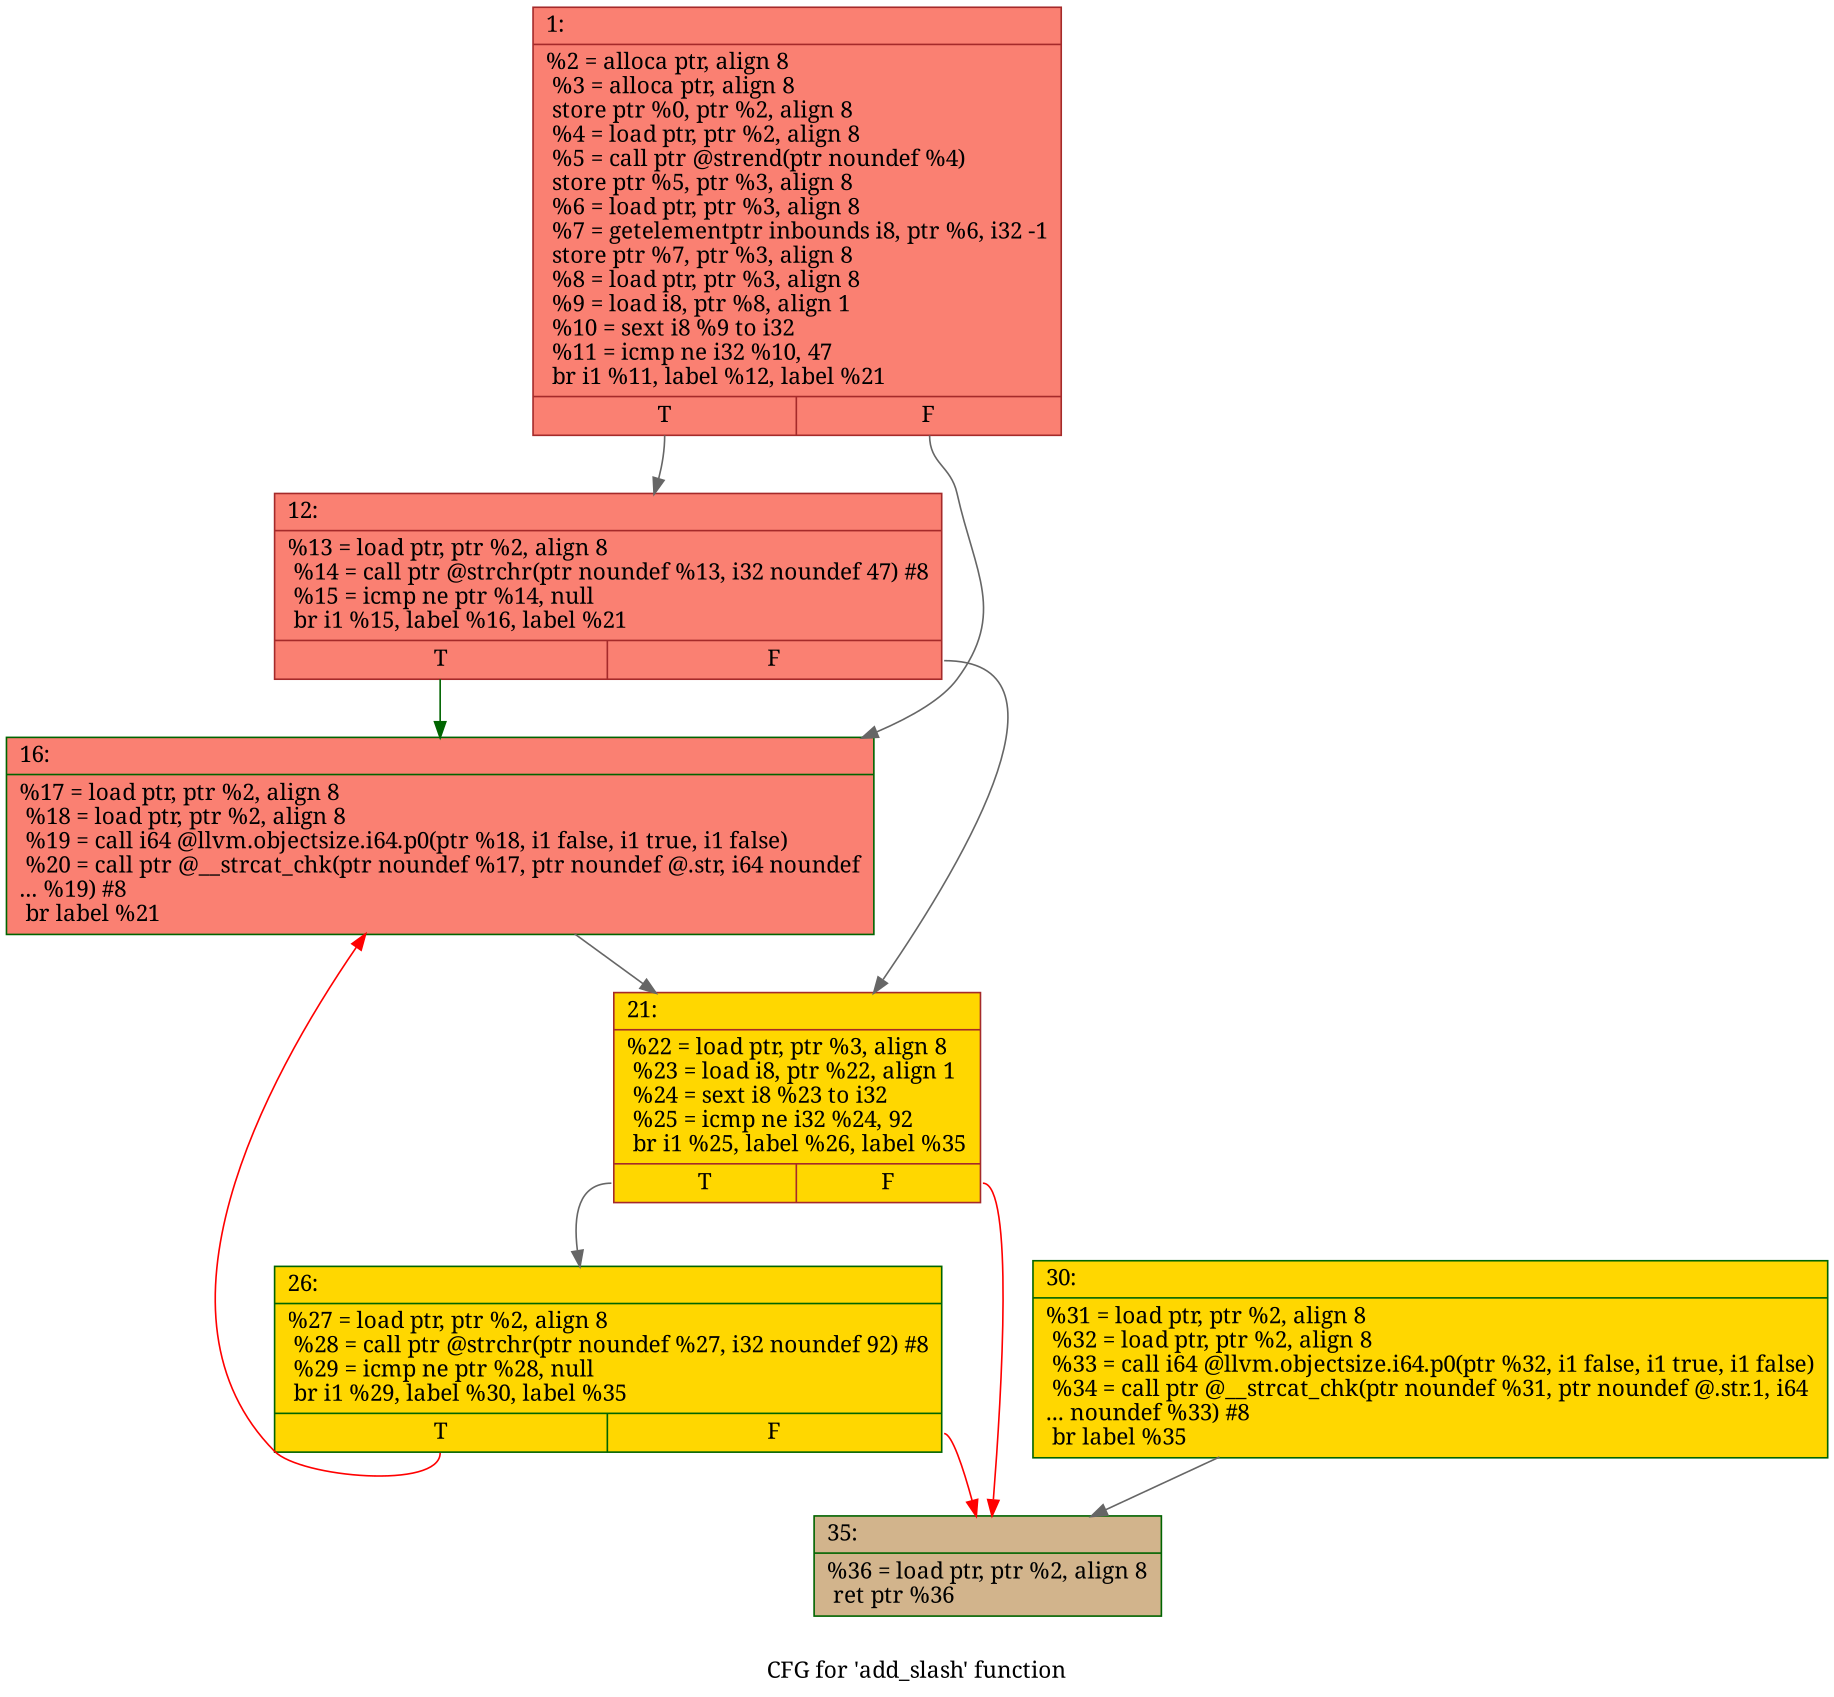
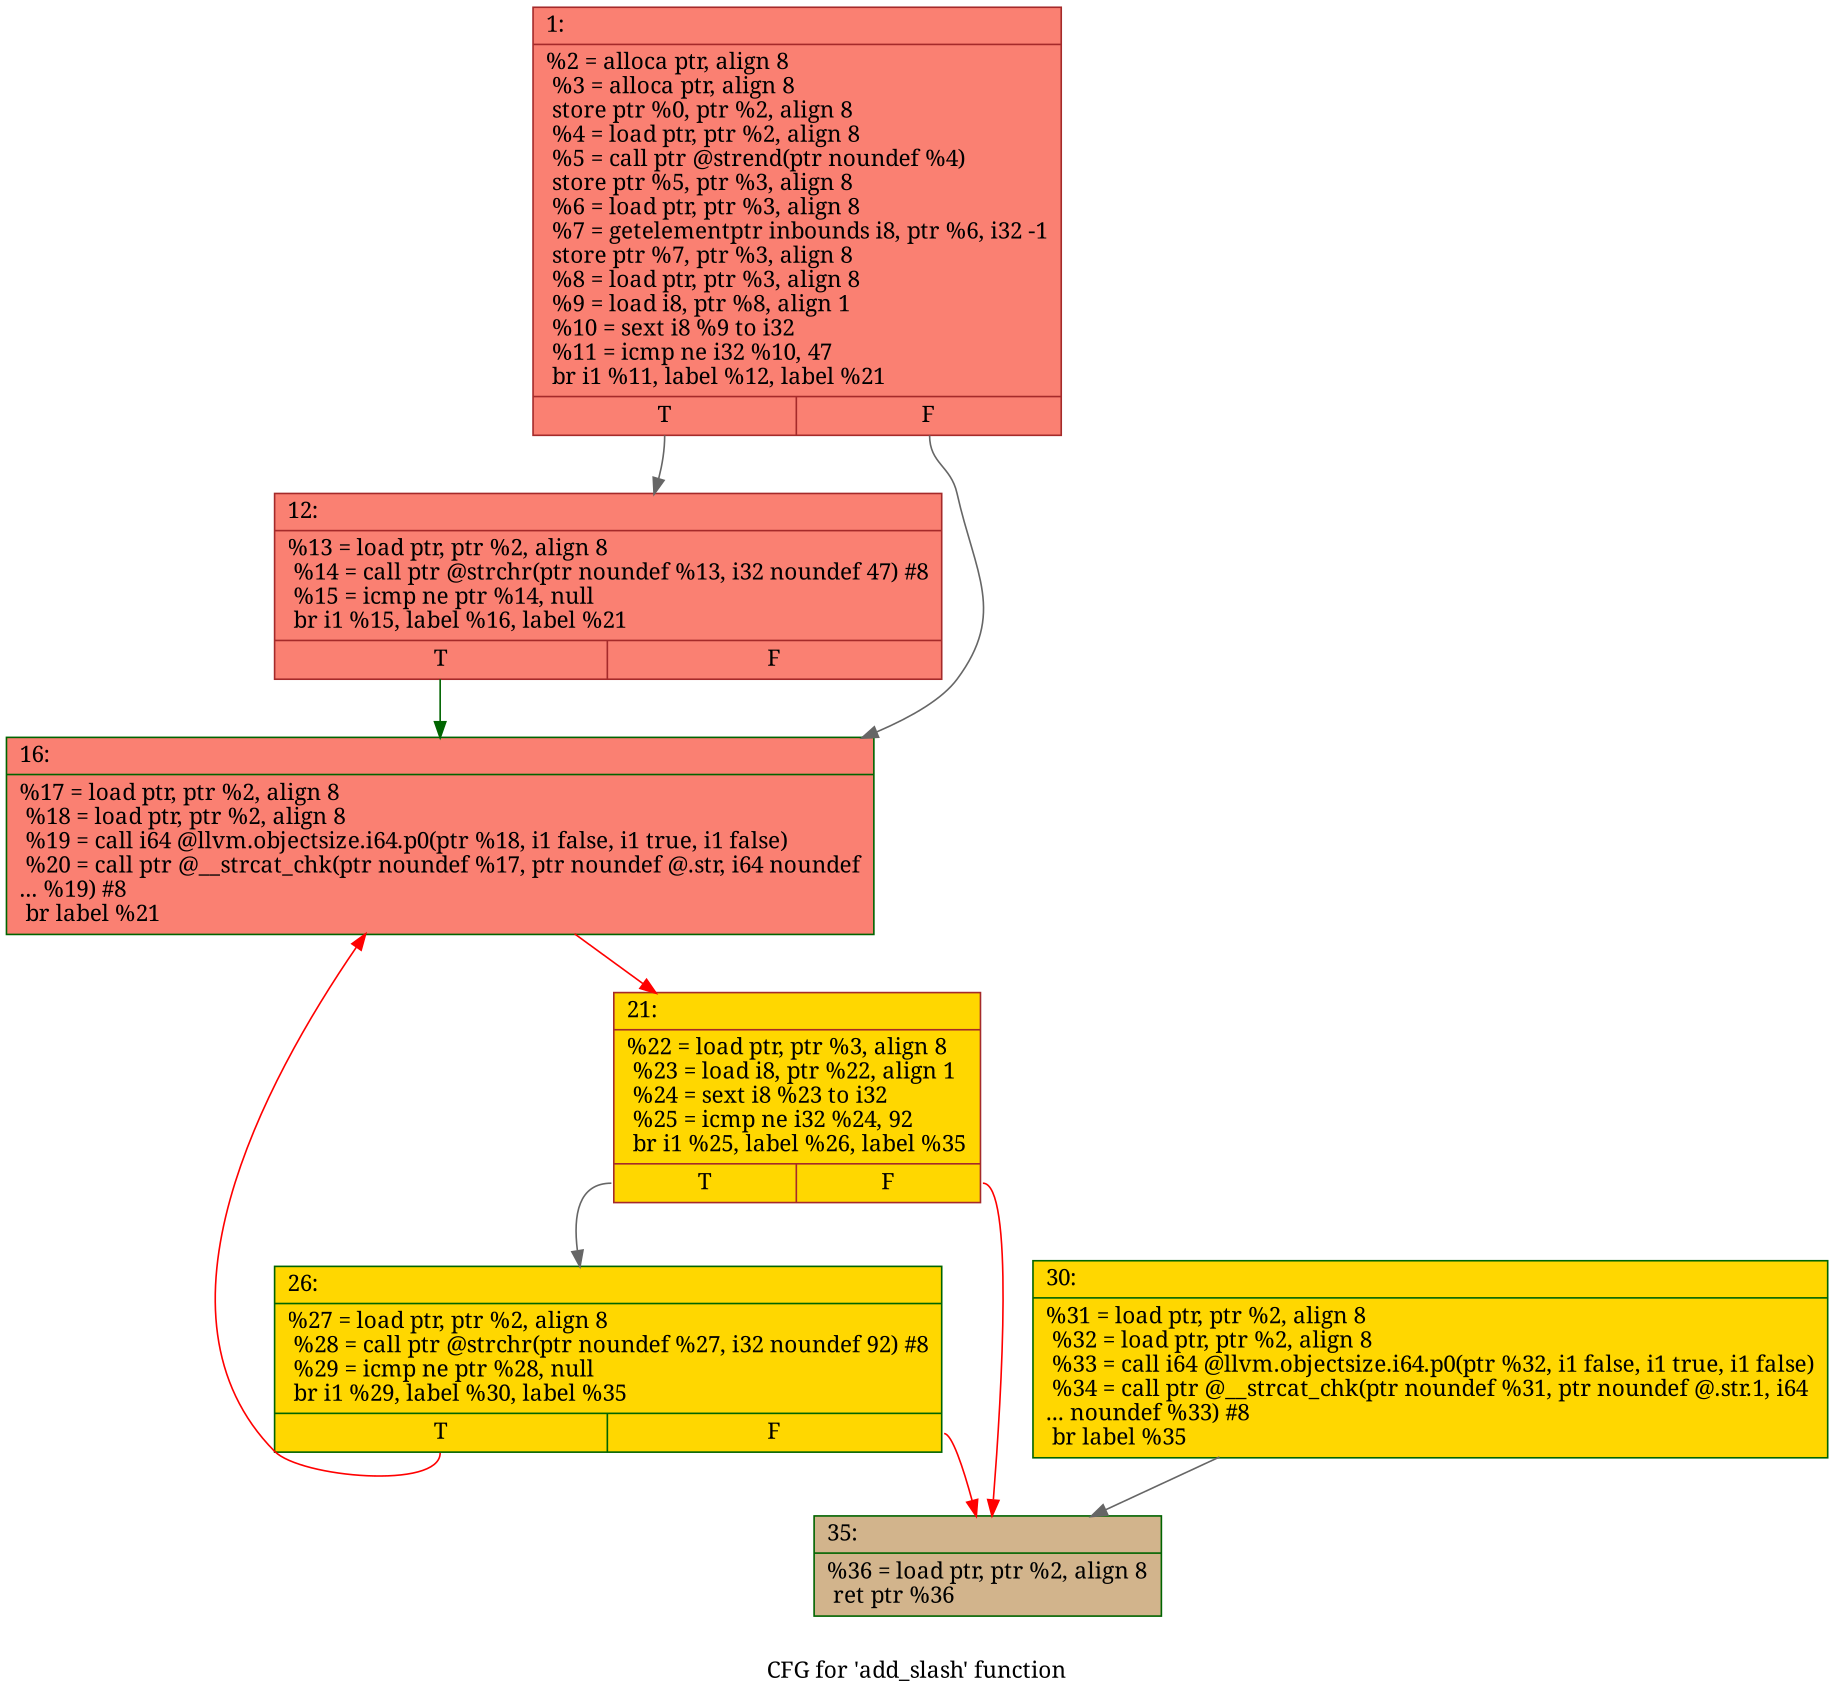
edge "12:" -> "21:": removed
edge "16:" -> "21:": color gray40 -> red
